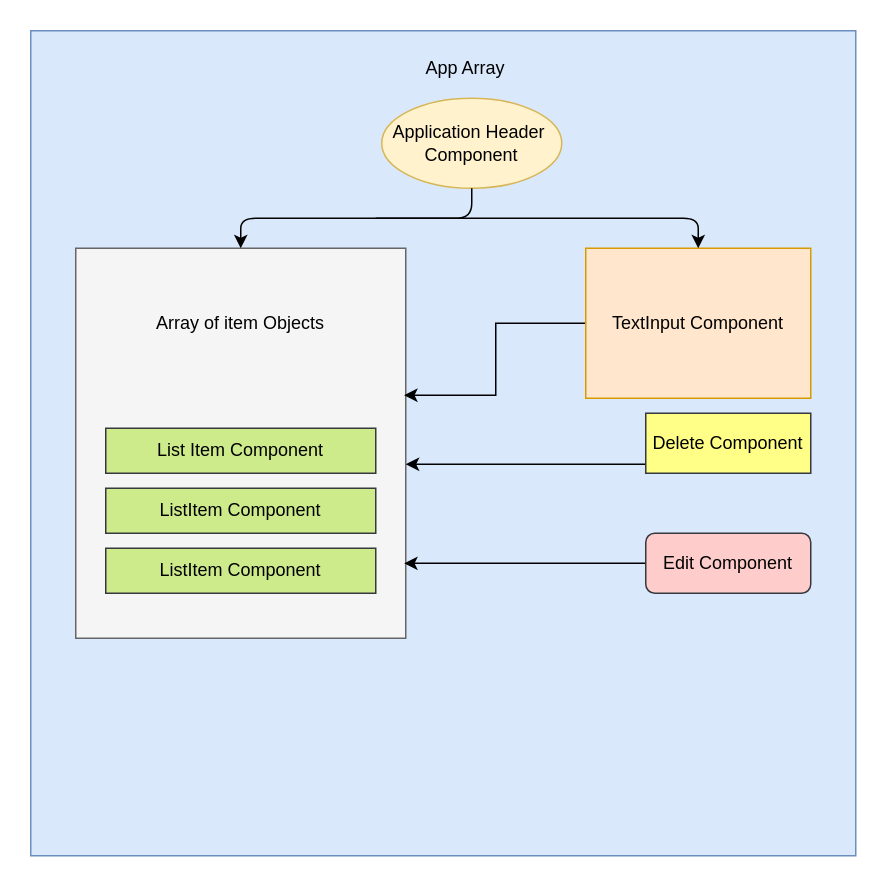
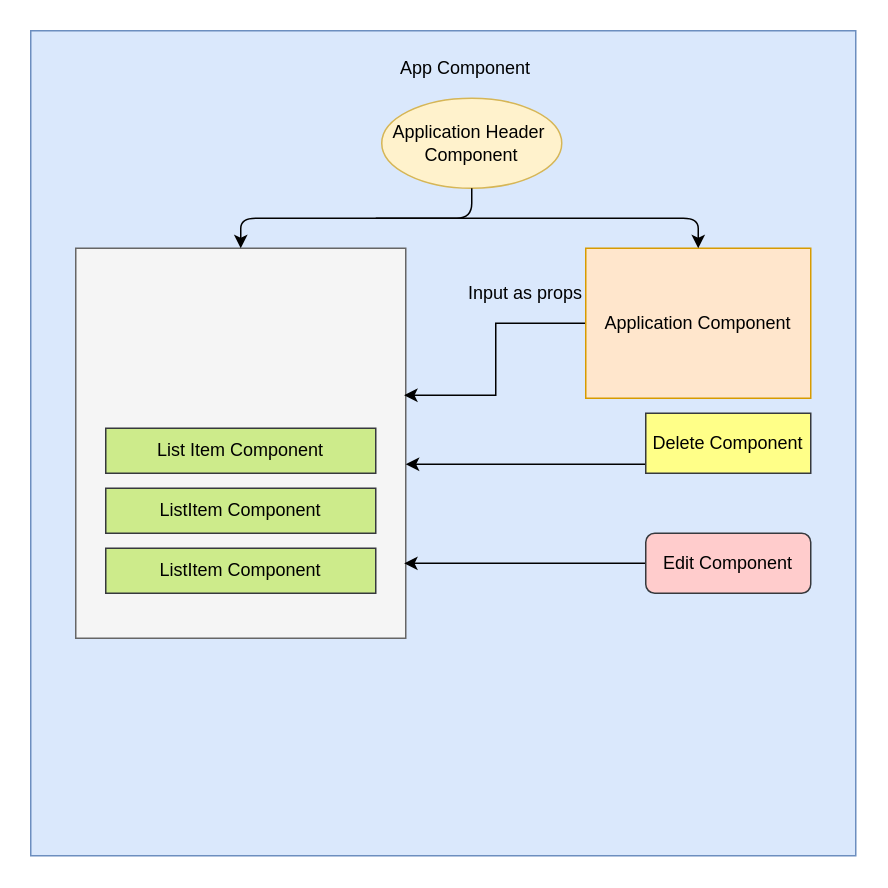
node "App Array": label "App Array" -> "App Component"
node "Input as props": added
node "Array of item Objects": removed
node "TextInput Component": label "TextInput Component" -> "Application Component"
